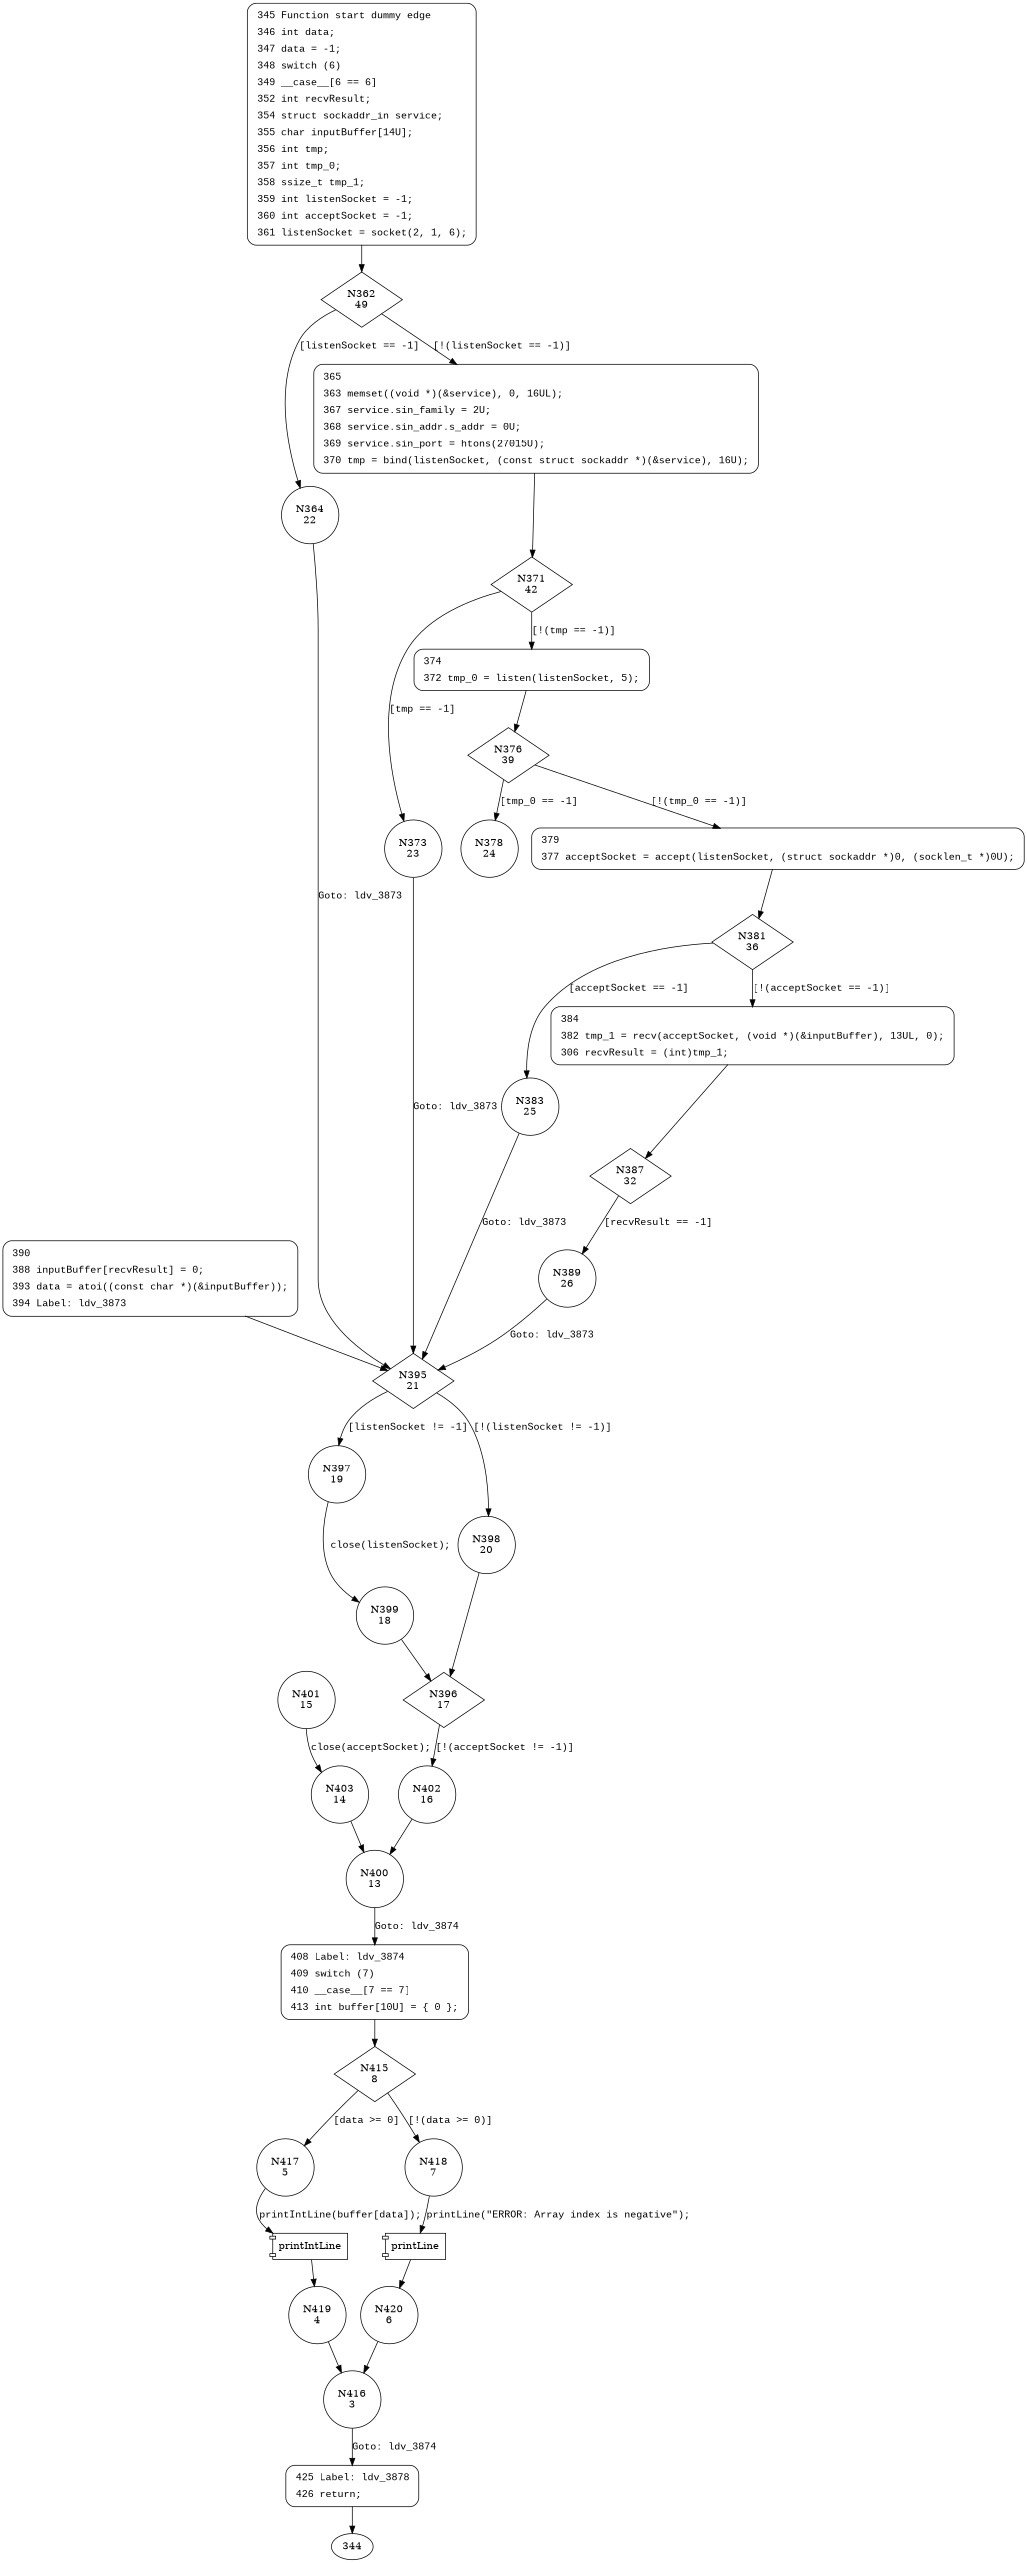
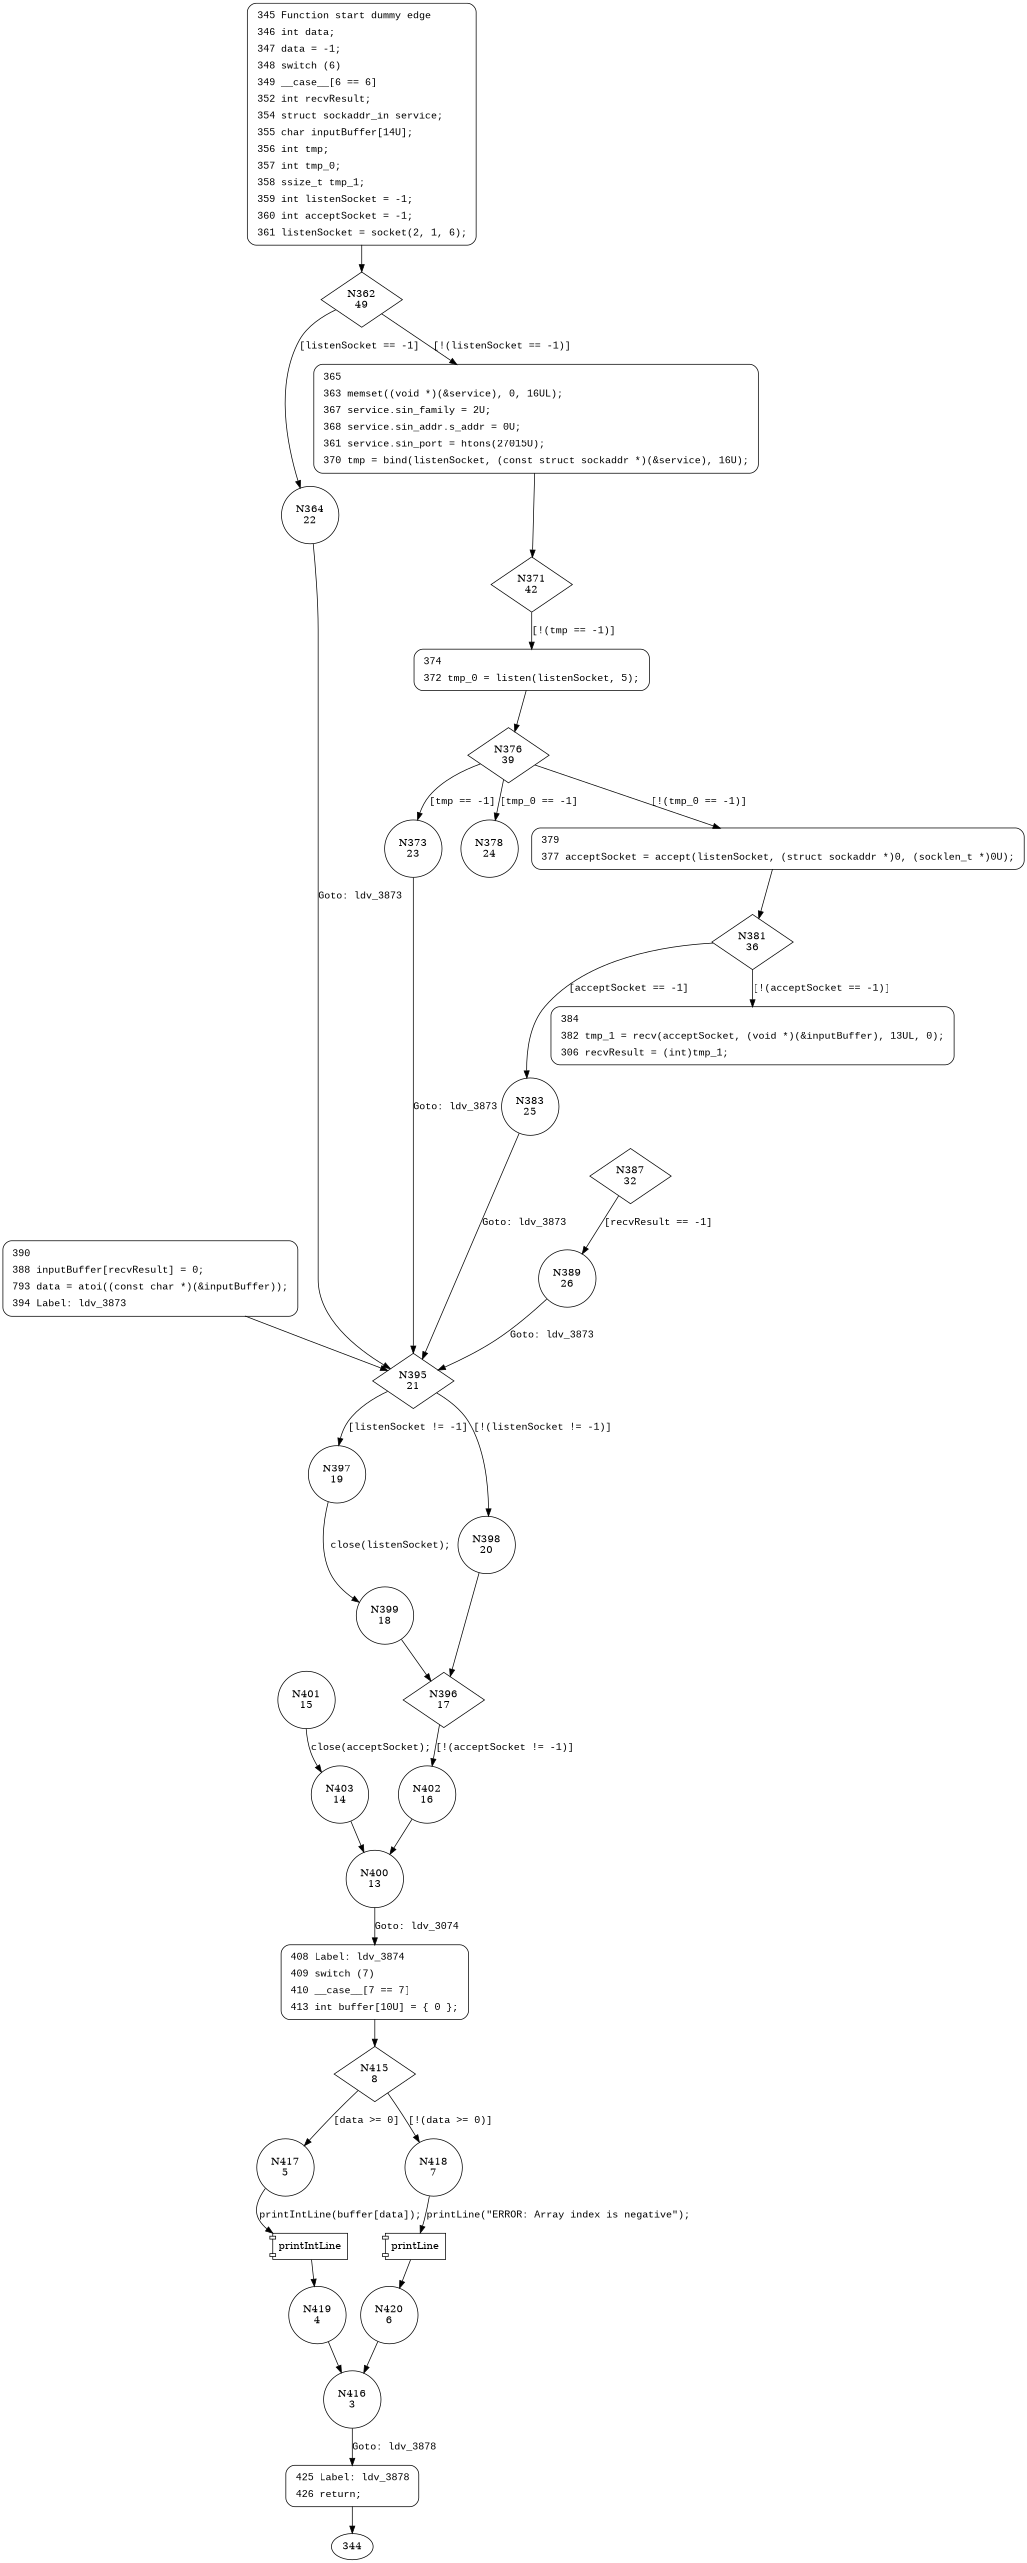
node "365": text "369" -> "361"
edge "N371 42" -> "N373 23": now "N376 39" -> "N373 23"
edge "384" -> "N387 32": removed
node "390": text "393" -> "793"
edge "N400 13" -> "408": label "Goto: ldv_3874" -> "Goto: ldv_3074"
edge "N416 3" -> "425": label "Goto: ldv_3874" -> "Goto: ldv_3878"
